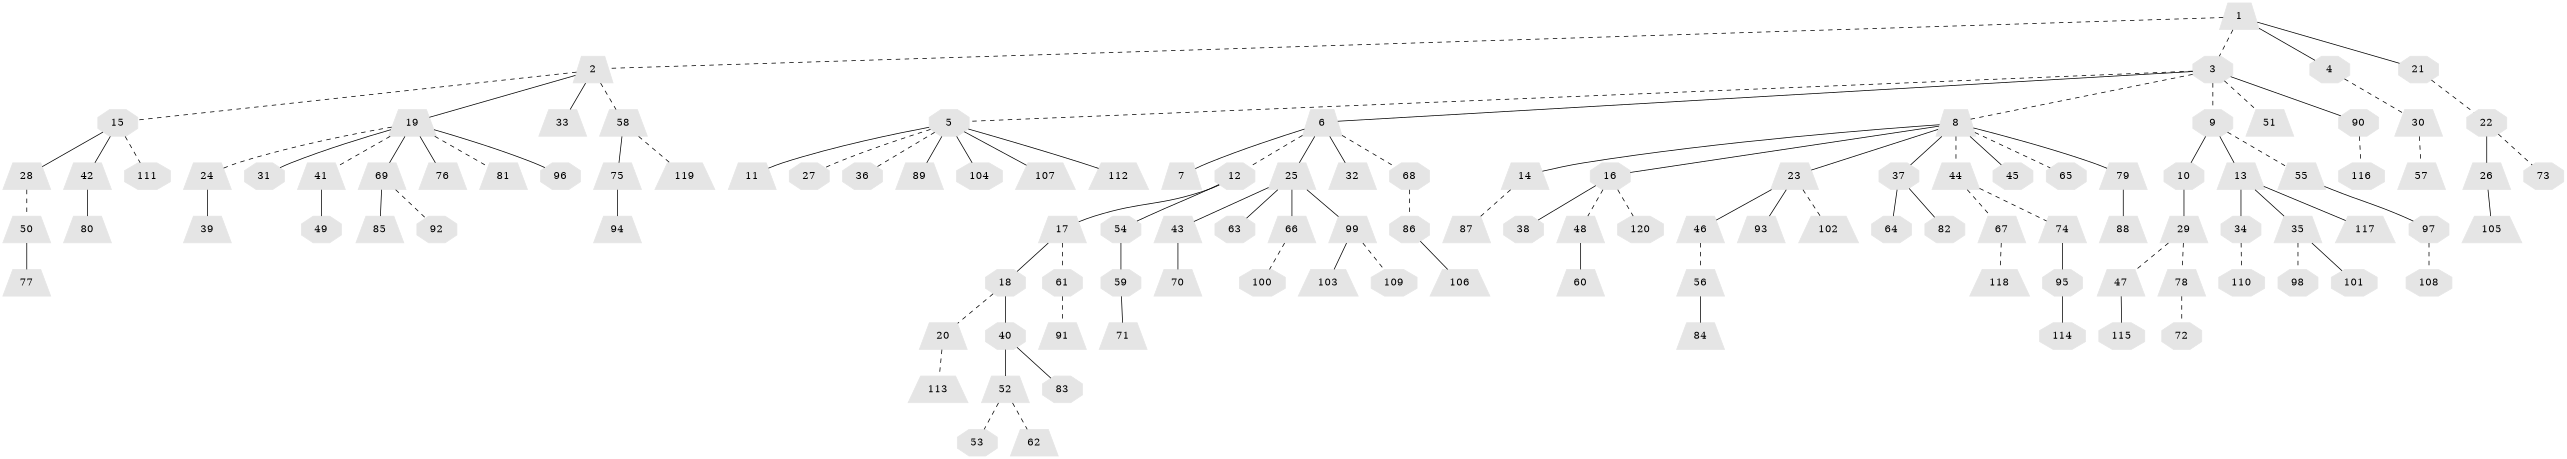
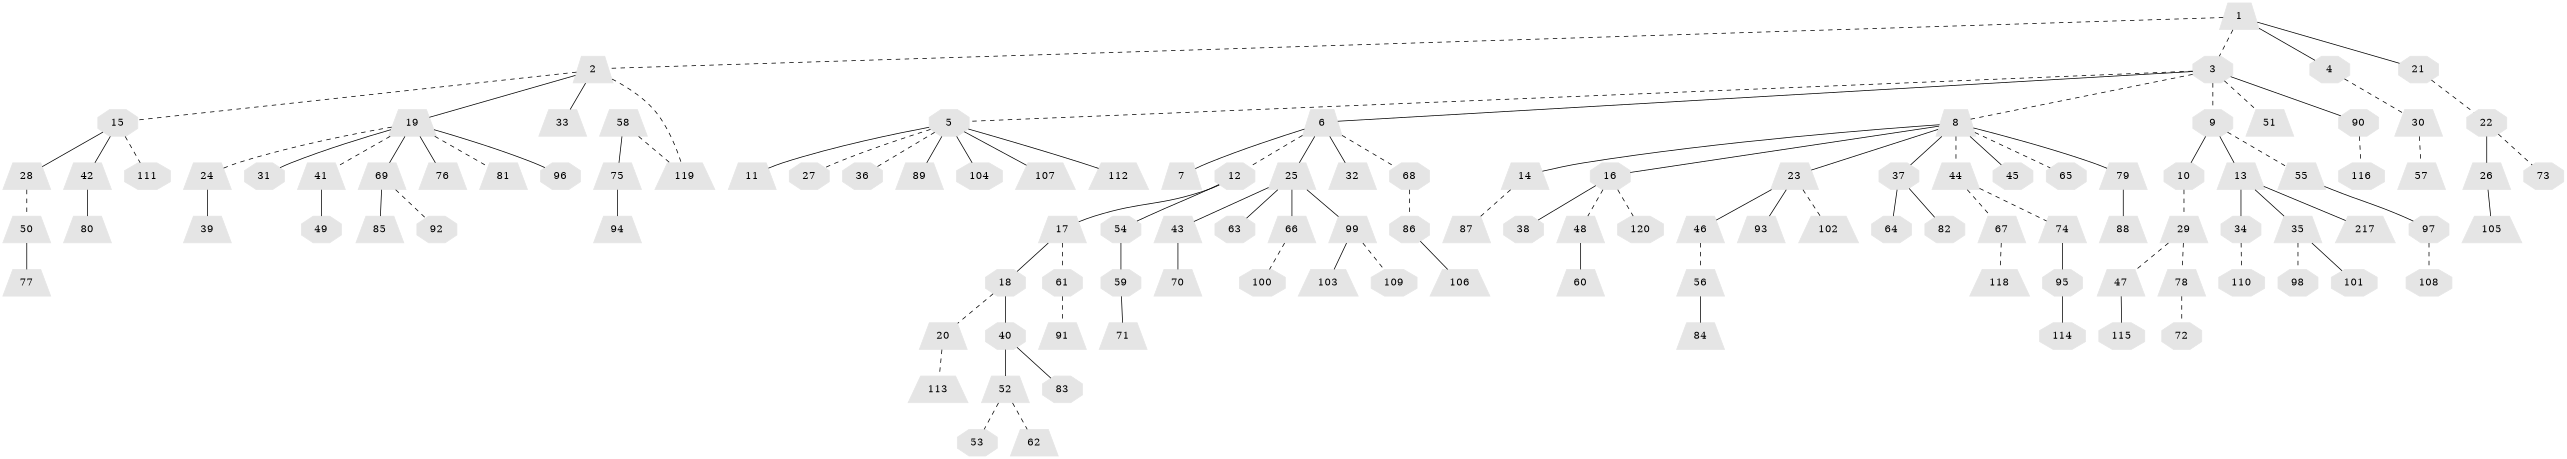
edge "2" -- "58": now "2" -- "119"
edge "10" -- "29": style solid -> dashed
node "117": label "117" -> "217"
